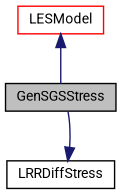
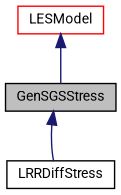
edge "GenSGSStress" -> "LRRDiffStress": reversed
